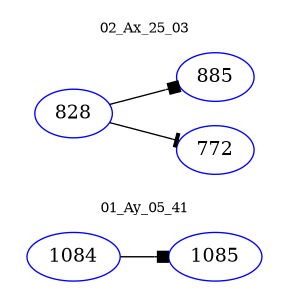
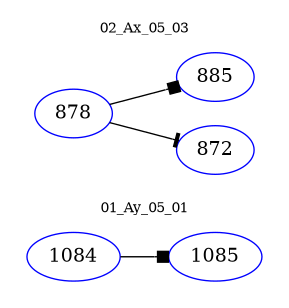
cluster "02_Ax_25_03": label "02_Ax_25_03" -> "02_Ax_05_03"
node "828": label "828" -> "878"
node "772": label "772" -> "872"
cluster "01_Ay_05_41": label "01_Ay_05_41" -> "01_Ay_05_01"
